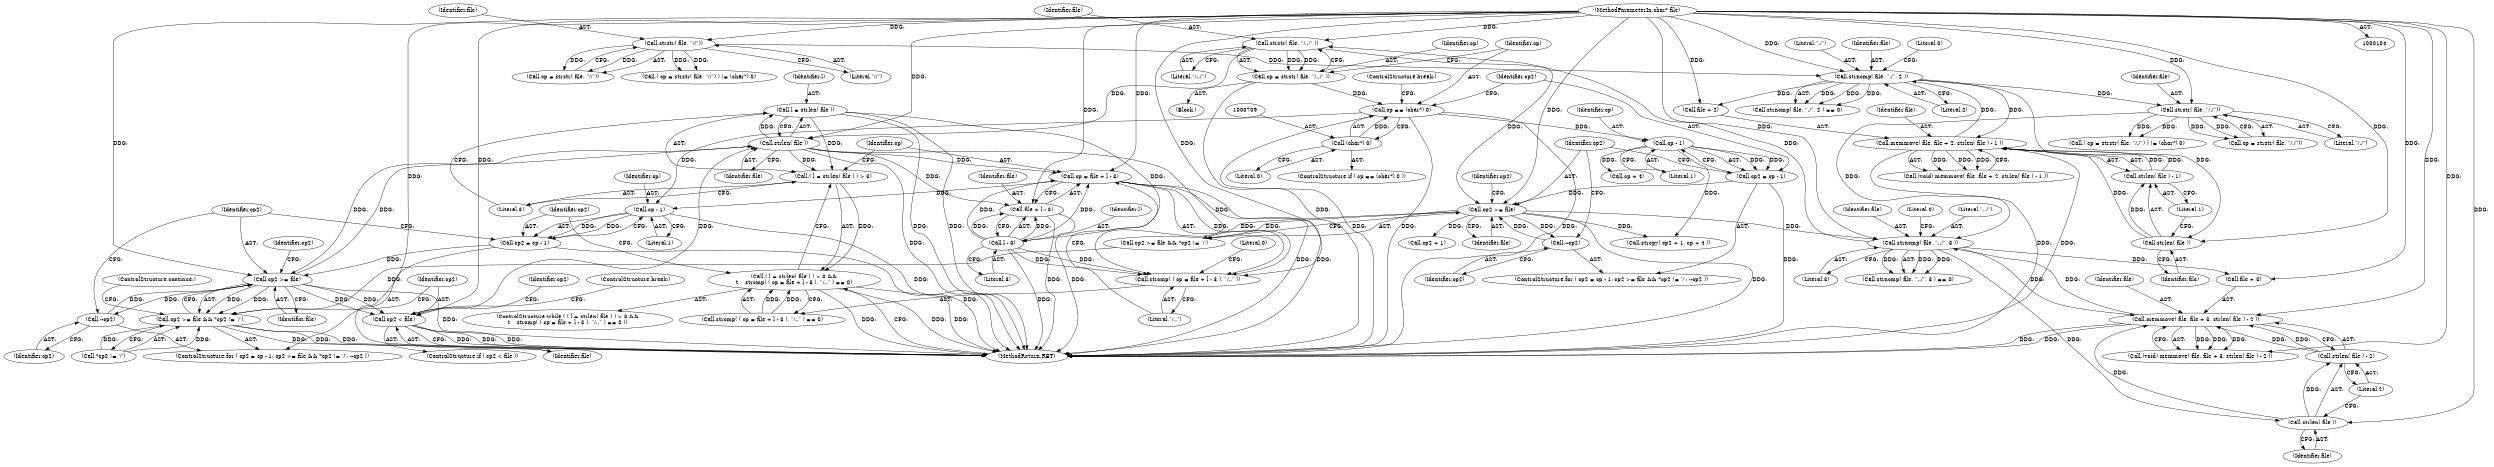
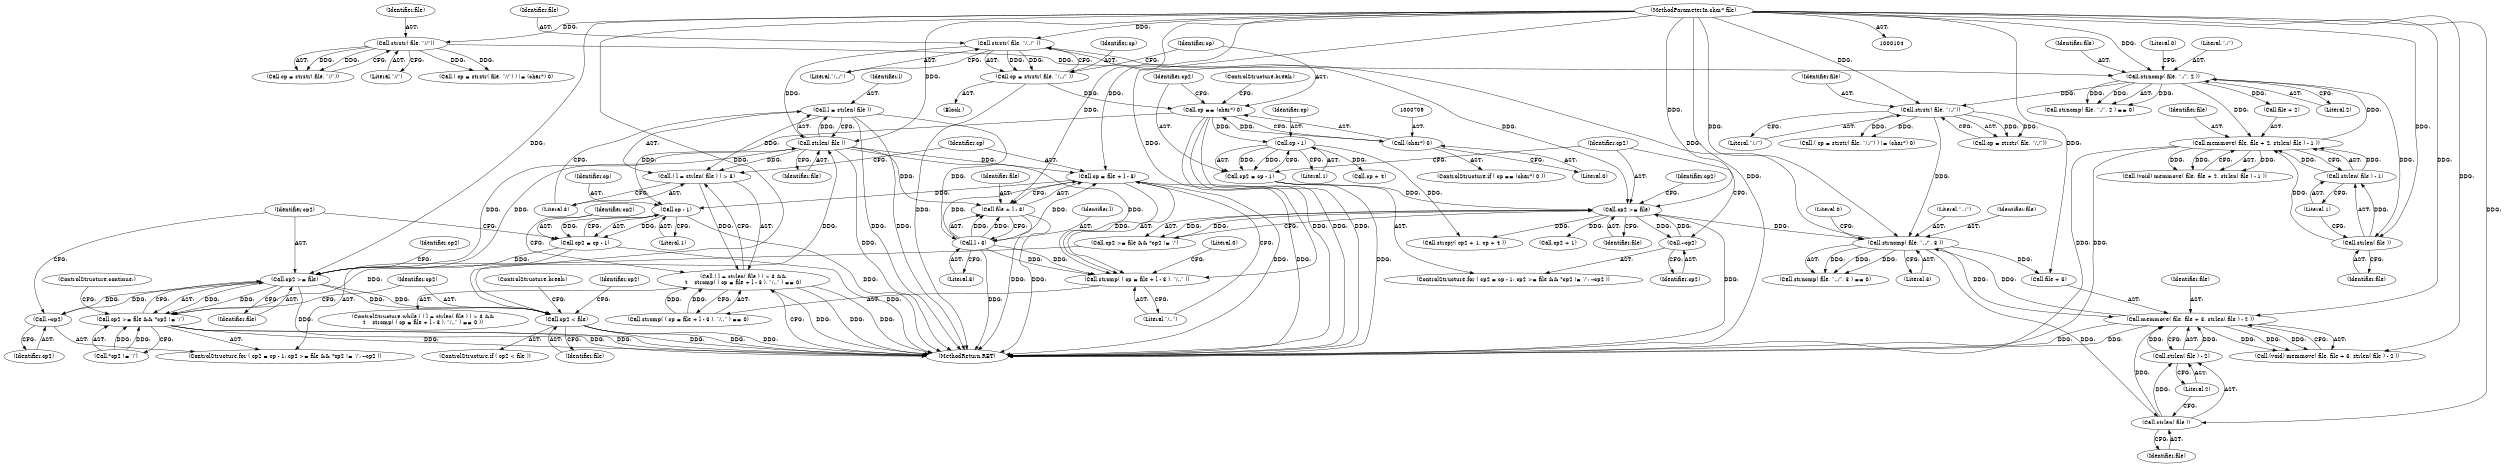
edge "(MethodParameterIn,char* file)" -> "(Call,file + 2)": removed, label "DDG:"
edge "(Call,memmove( file, file + 2, strlen( file ) - 1 ))" -> "(Call,strlen( file ) - 1)": label "AST: " -> "CFG: "
